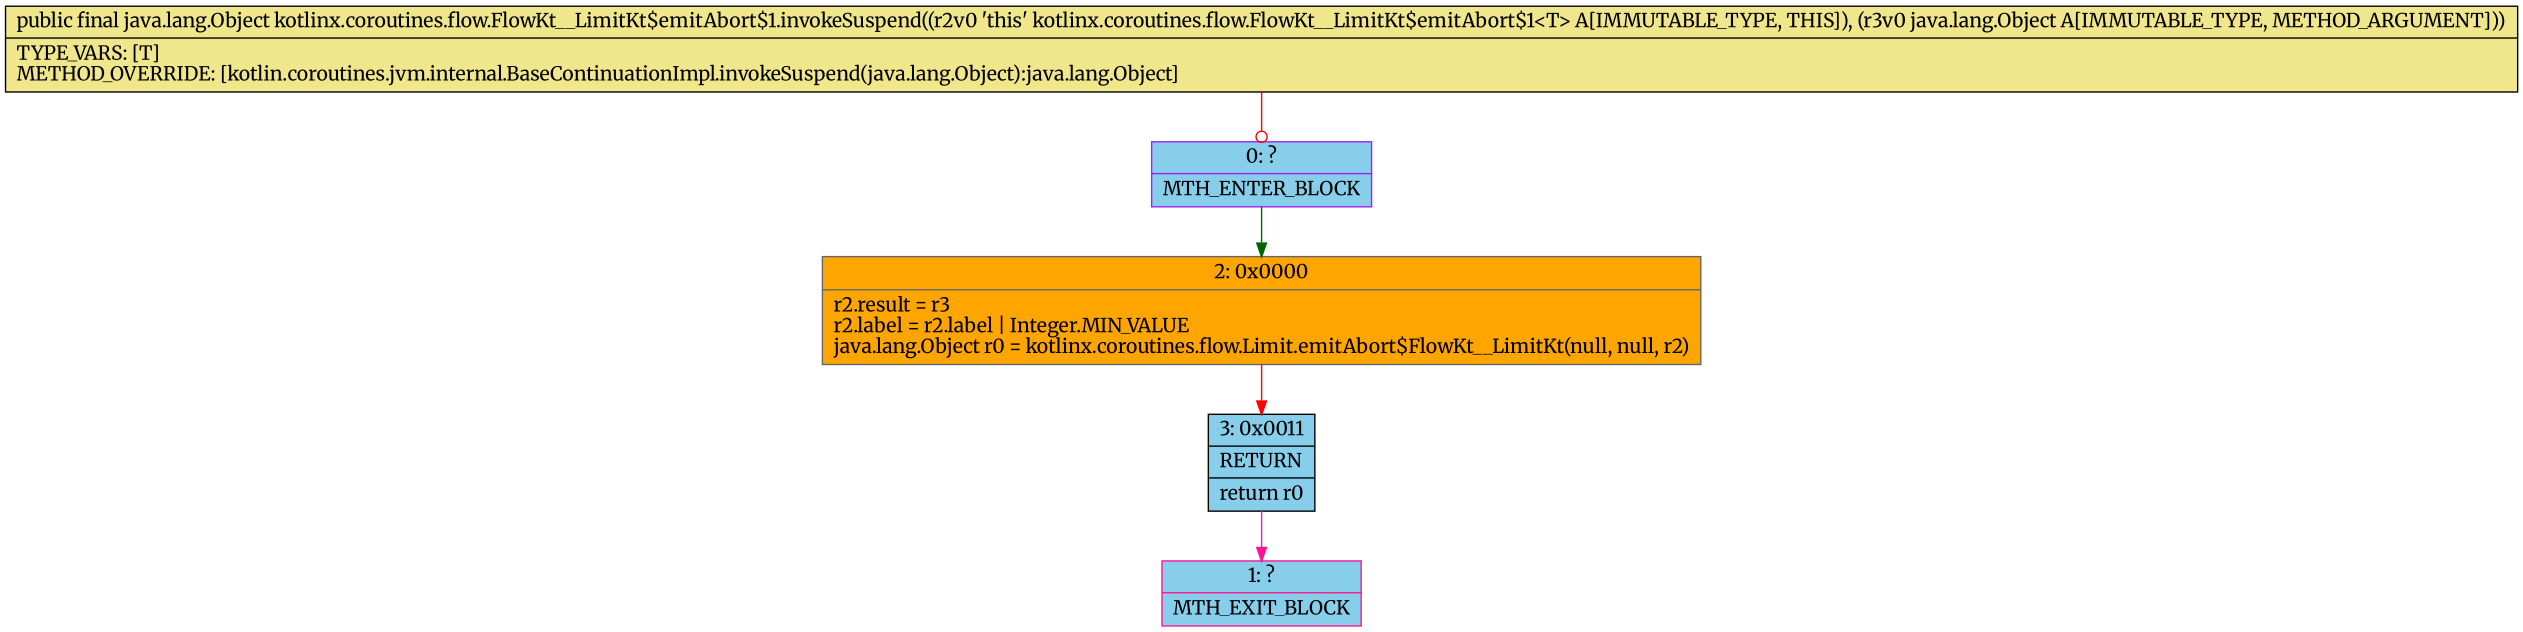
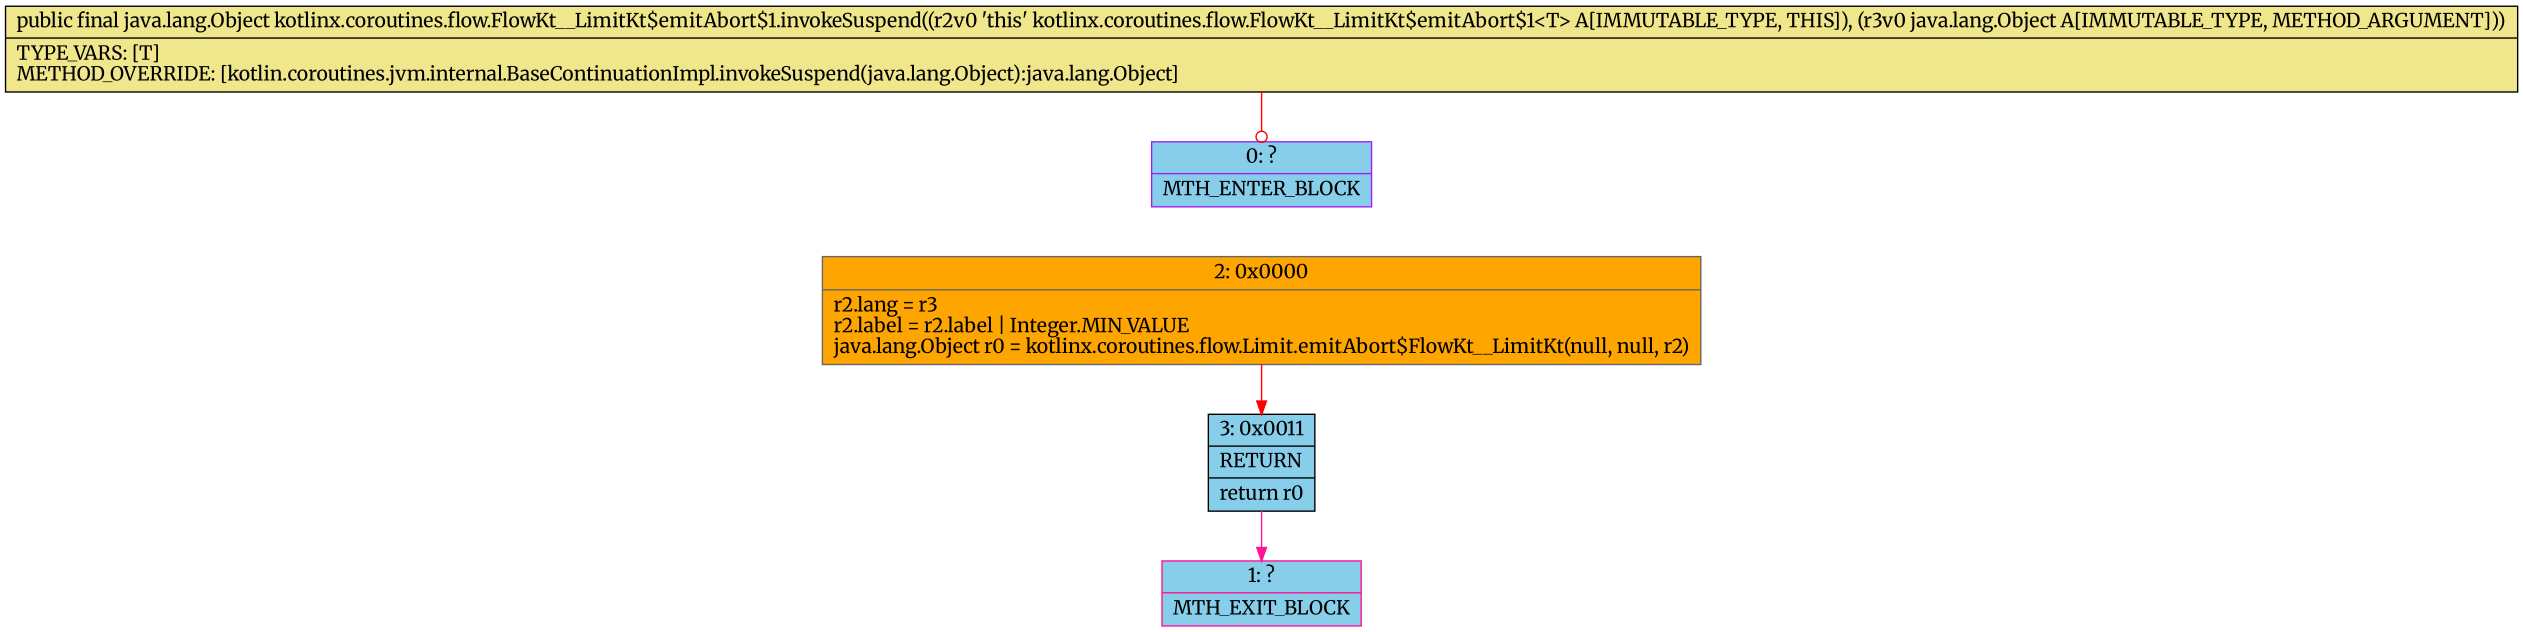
edge "0: ?" -> "2: 0x0000": removed
node "2: 0x0000": text "r2.result = r3" -> "r2.lang = r3"
